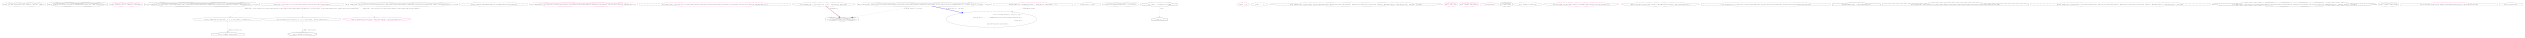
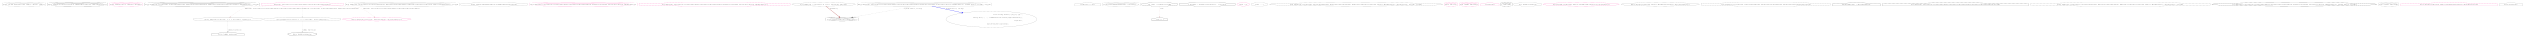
node "IEnumerable<T> itemsBeforeLast = itemsArray.Take(count - 1)": removed
node "T lastItem = itemsArray.Skip(count - 1).First()": added
